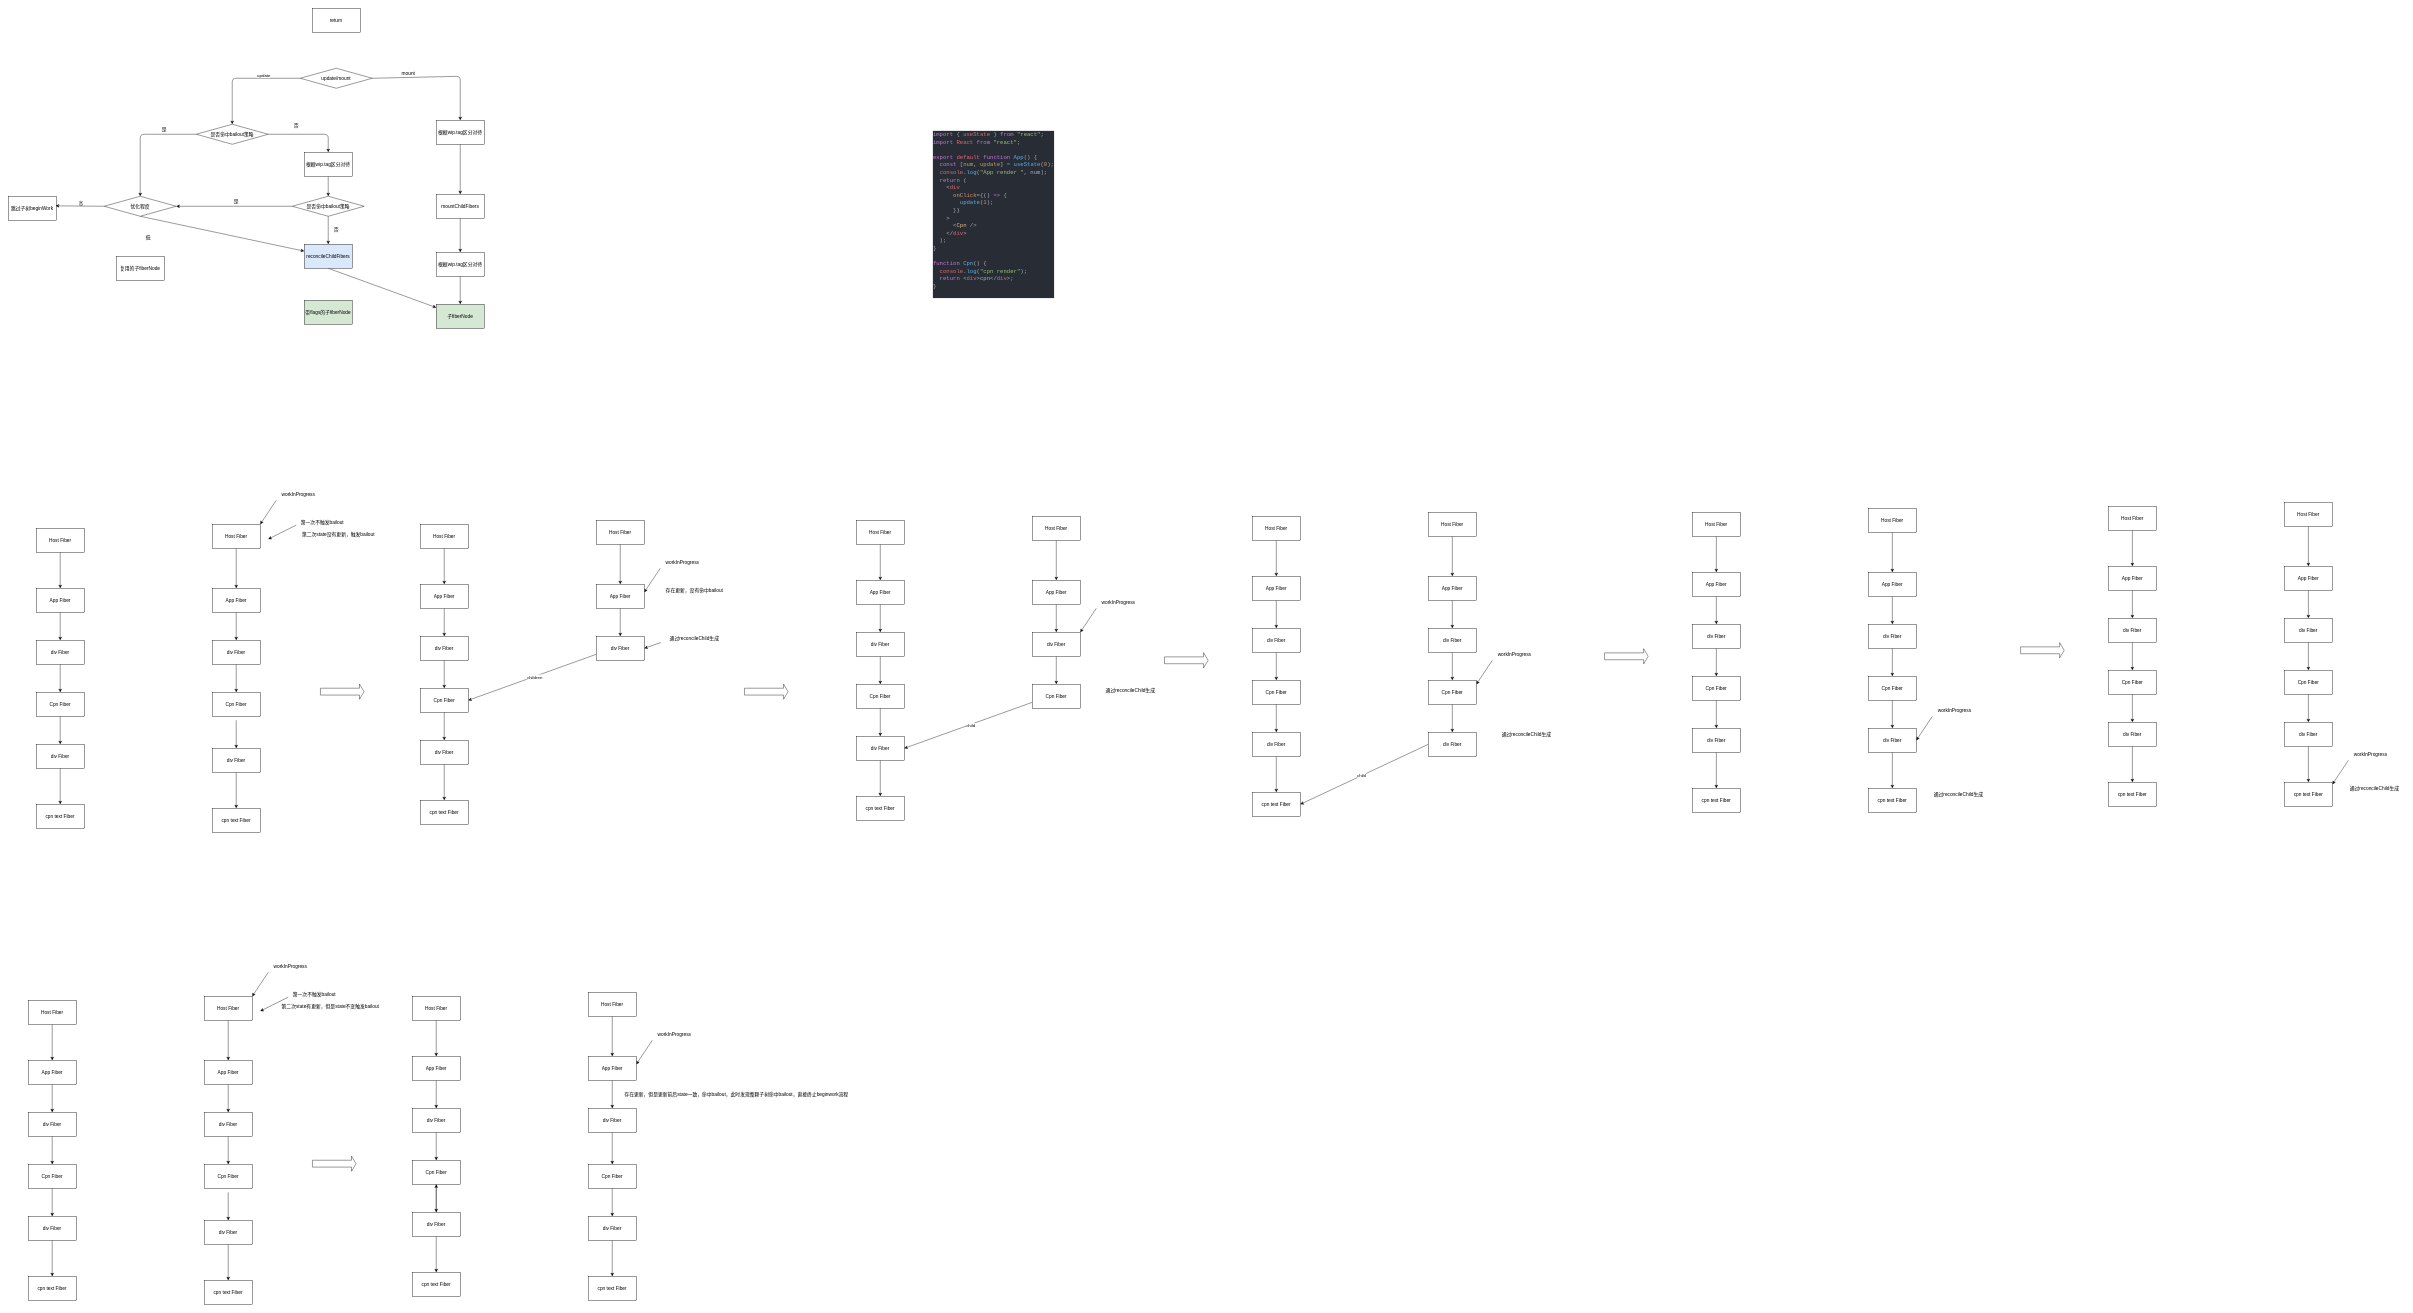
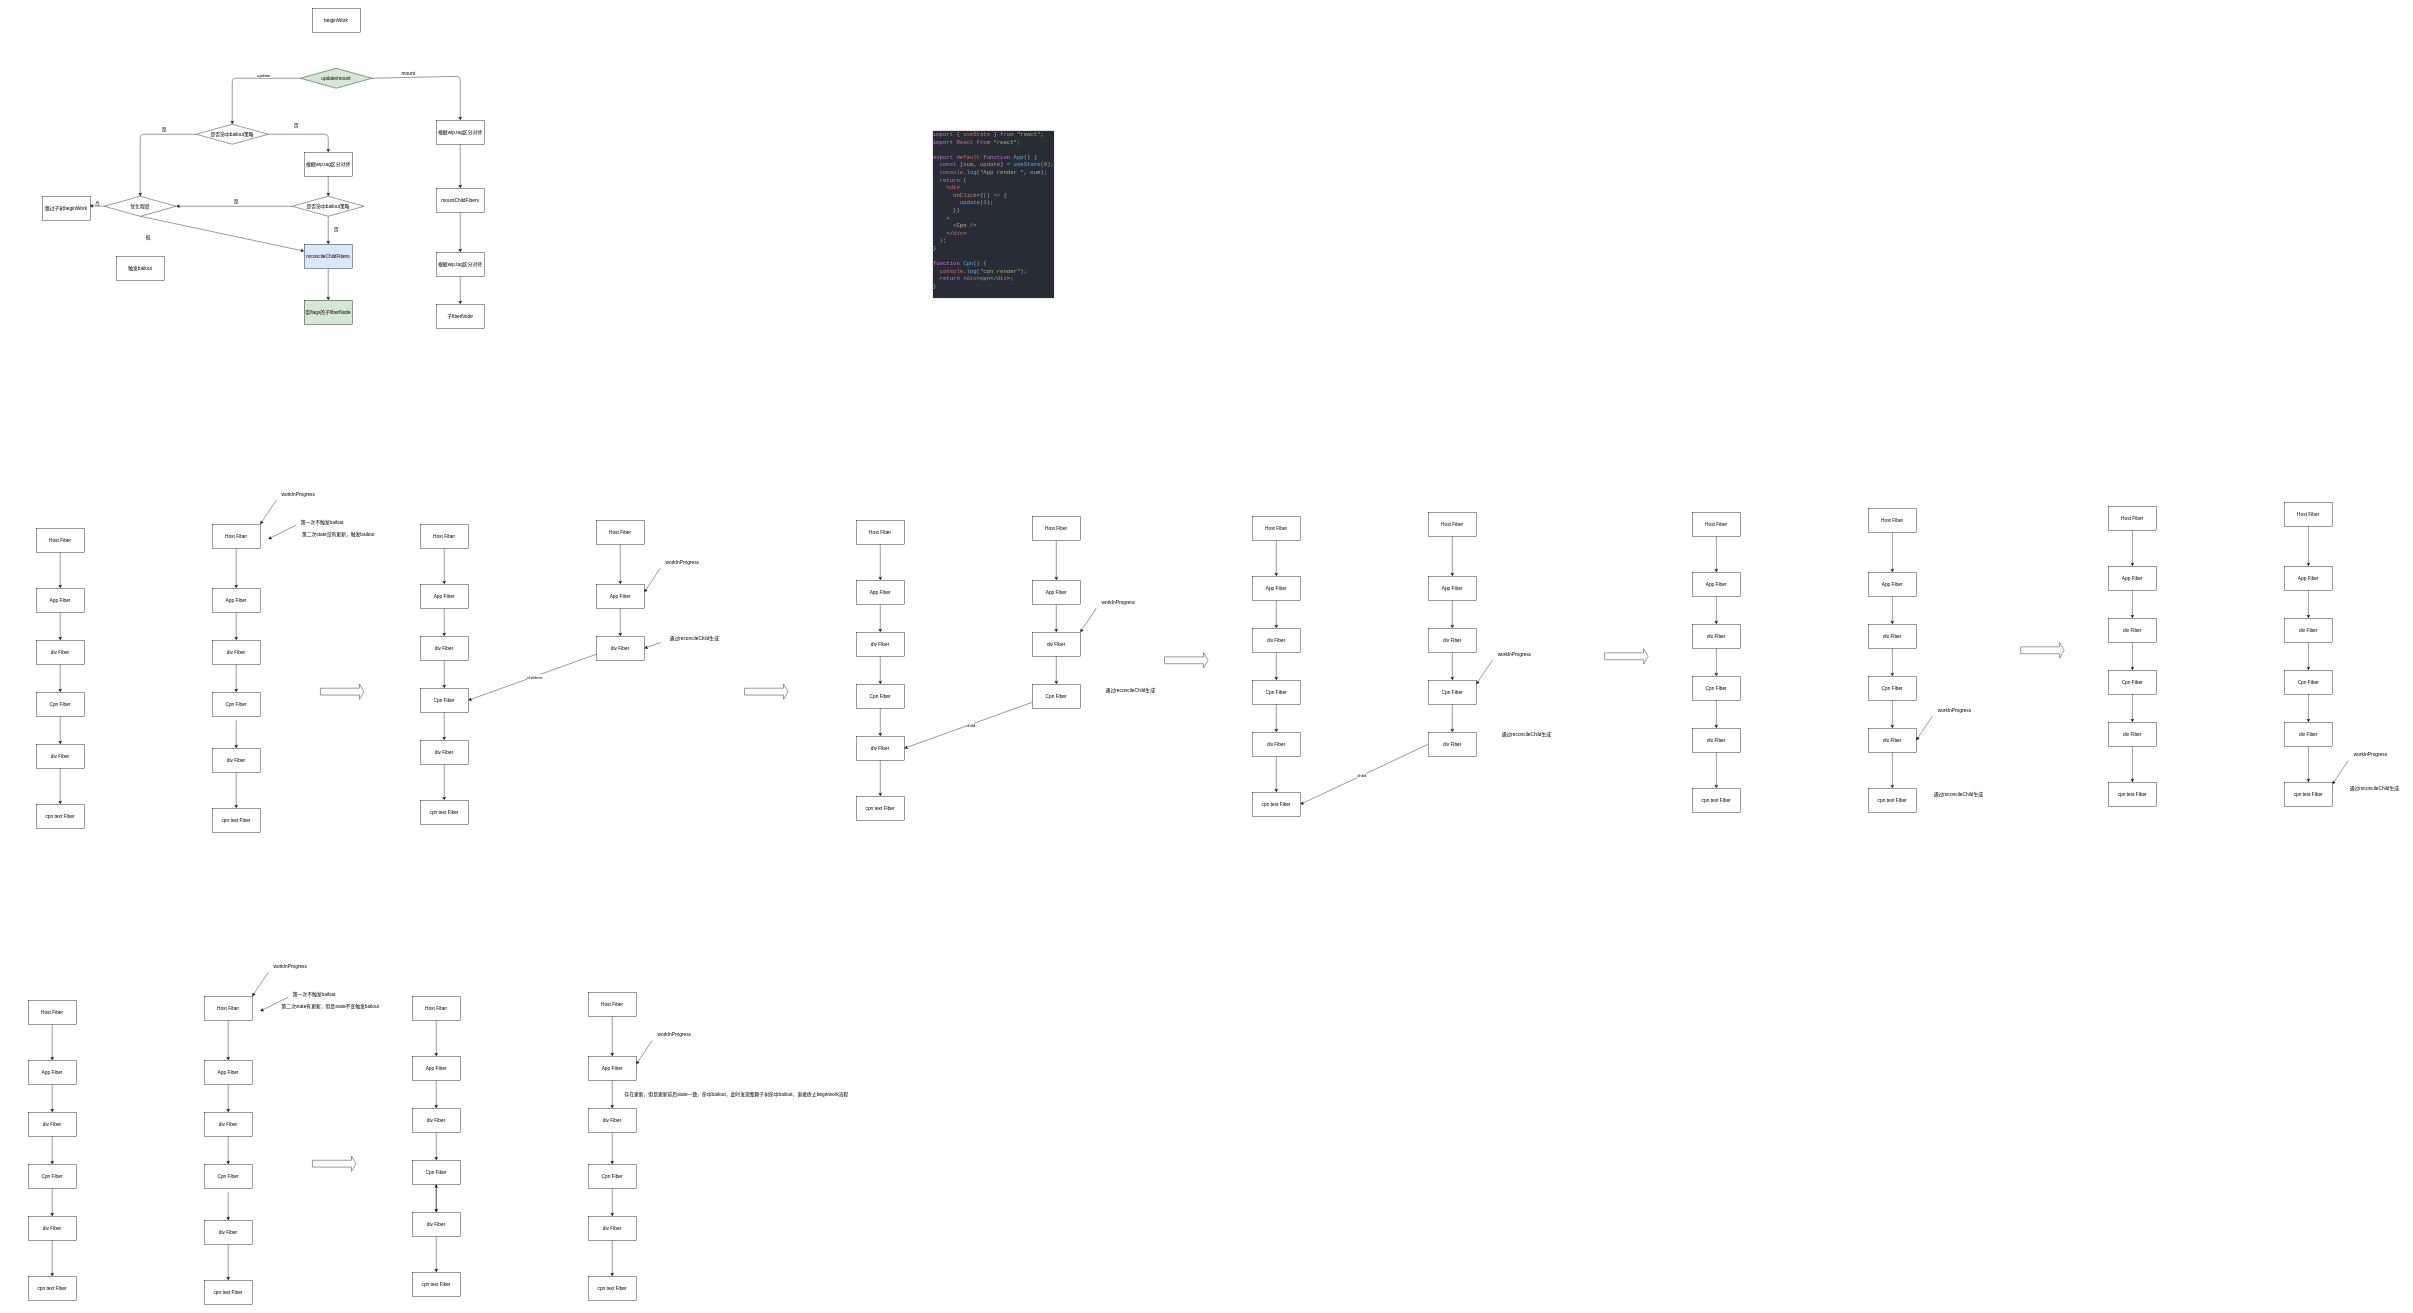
node "return": label "return" -> "beiginWork"
node "update/mount": fillcolor #ffffff -> #d5e8d4
node "mountChildFibers": moved (460, 206) -> (460, 200)
node "跳过子树beginWork": moved (32, 208) -> (66, 208)
node "复用的子fiberNode": label "复用的子fiberNode" -> "触发bailout"
edge "reconcileChildFibers" -> "子fiberNode": now "reconcileChildFibers" -> "带flags的子fiberNode"
node "子fiberNode": fillcolor #d5e8d4 -> #ffffff
node "存在更新，没有命中bailout": removed
